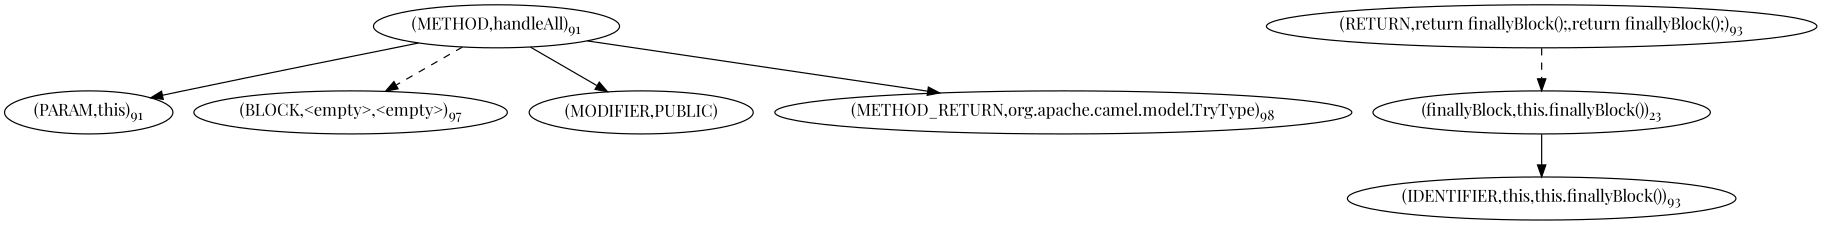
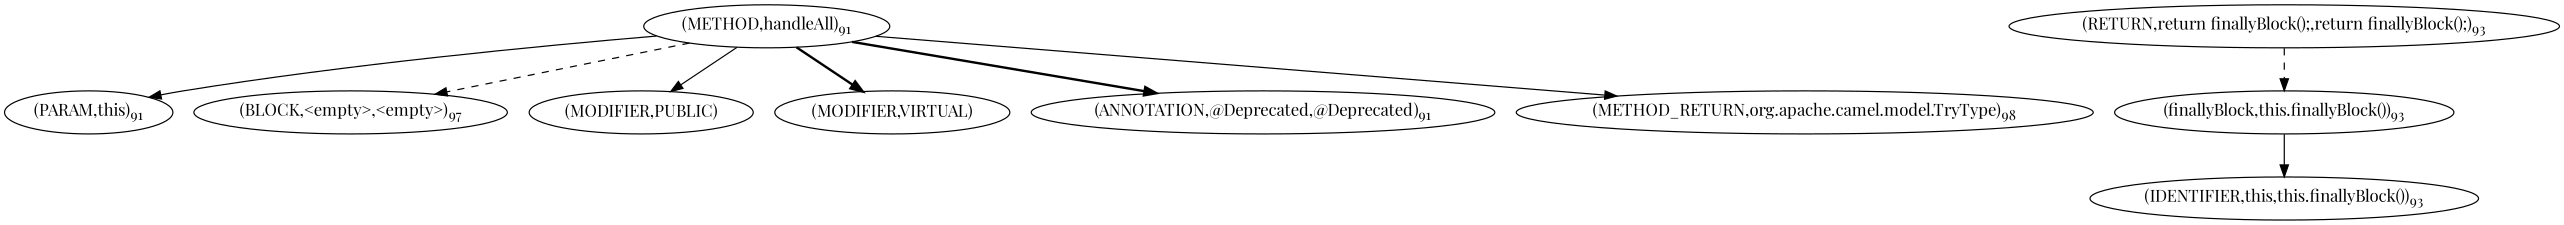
node "(finallyBlock,this.finallyBlock())": text "23" -> "93"
node "(MODIFIER,VIRTUAL)": added
node "(ANNOTATION,@Deprecated,@Deprecated)": added
